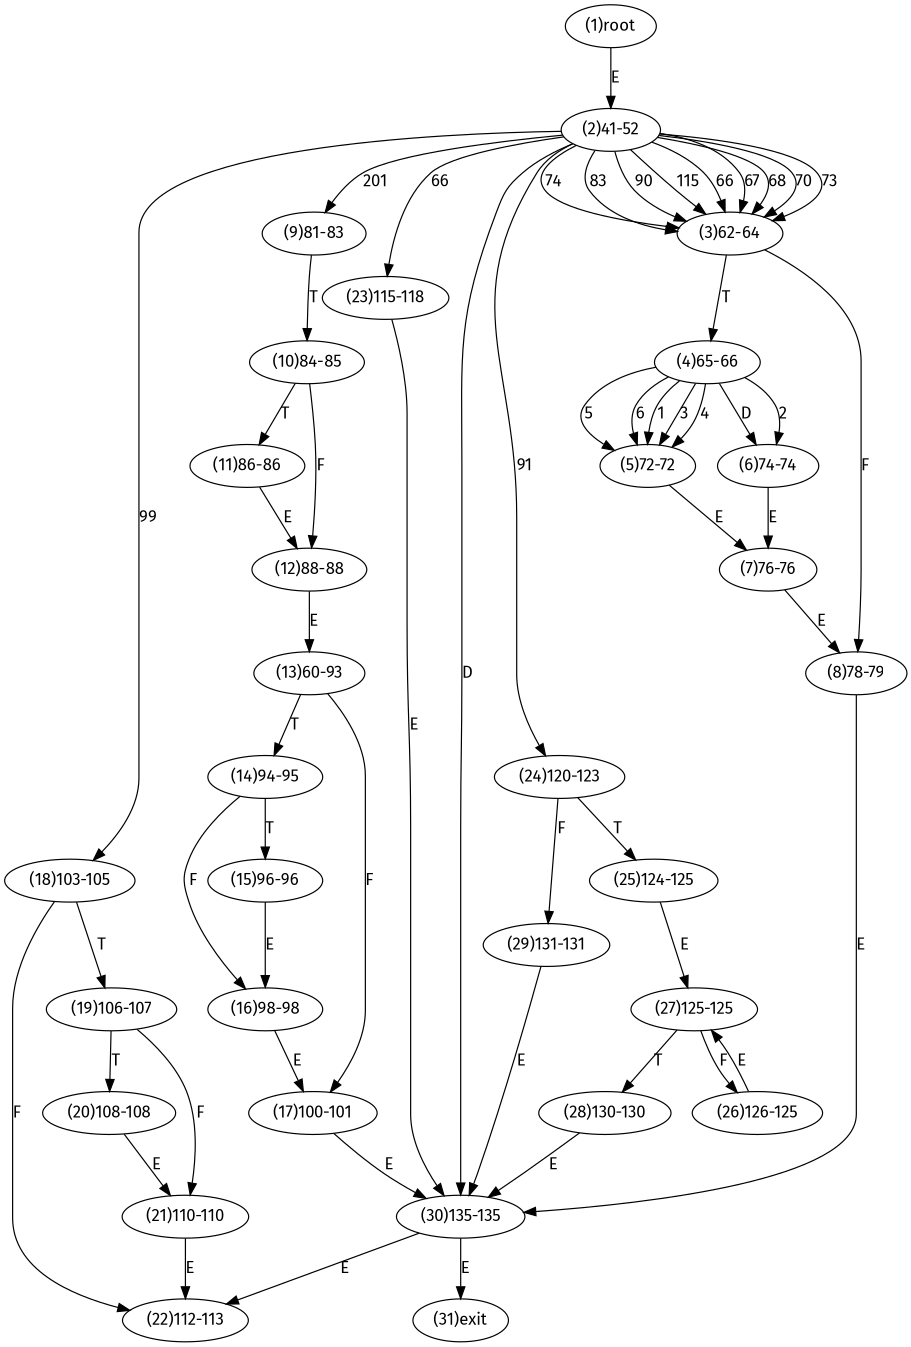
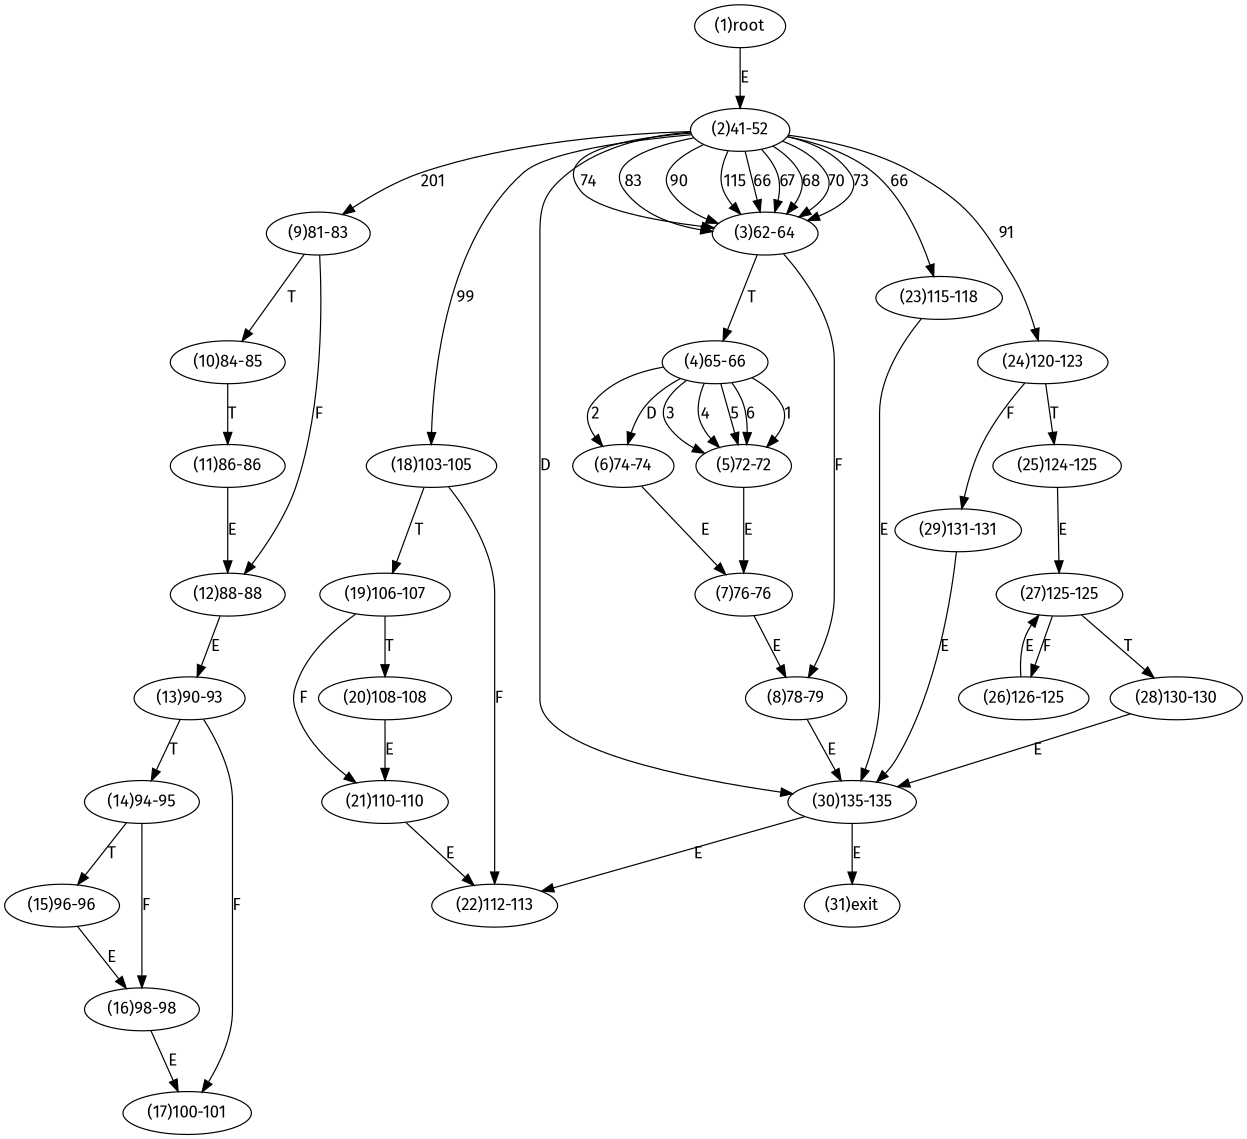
edge "(10)84-85" -> "(12)88-88": now "(9)81-83" -> "(12)88-88"
node "(13)60-93": label "(13)60-93" -> "(13)90-93"
edge "(17)100-101" -> "(30)135-135": removed, label "E"
